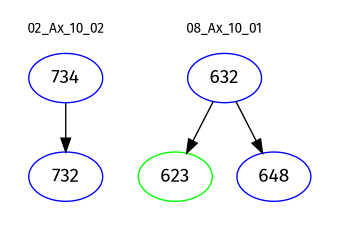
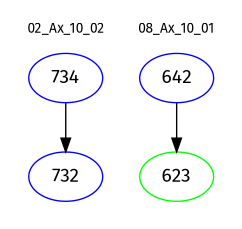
node "632": label "632" -> "642"
node "648": removed
